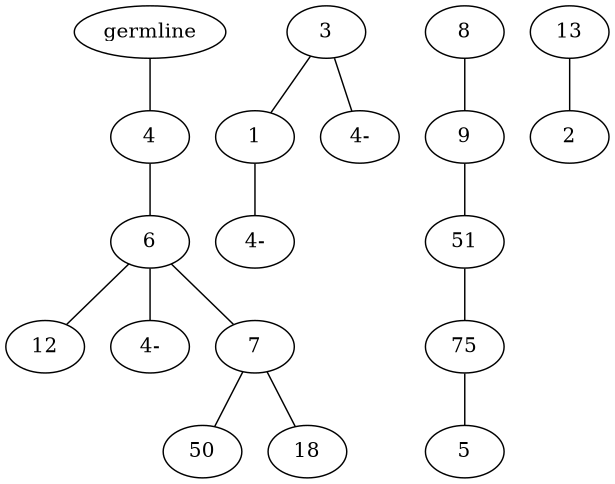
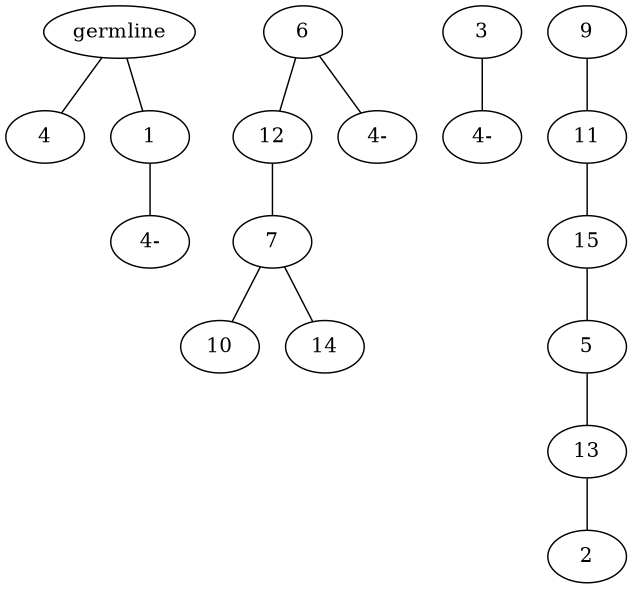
node "8": removed
edge "3" -- "1": now "germline" -- "1"
edge "4" -- "6": removed
node "51": label "51" -> "11"
edge "6" -- "7": now "12" -- "7"
node "75": label "75" -> "15"
edge "5" -- "13": added
node "50": label "50" -> "10"
node "18": label "18" -> "14"
